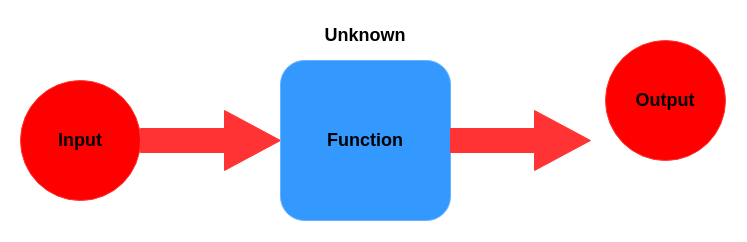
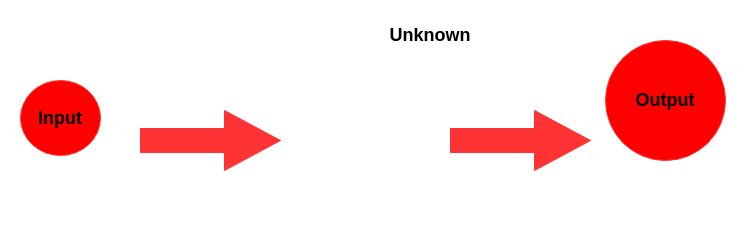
node "Unknown": moved (366, 36) -> (431, 36)
node "Input": size 120x120 -> 80x75
node "Function": removed
